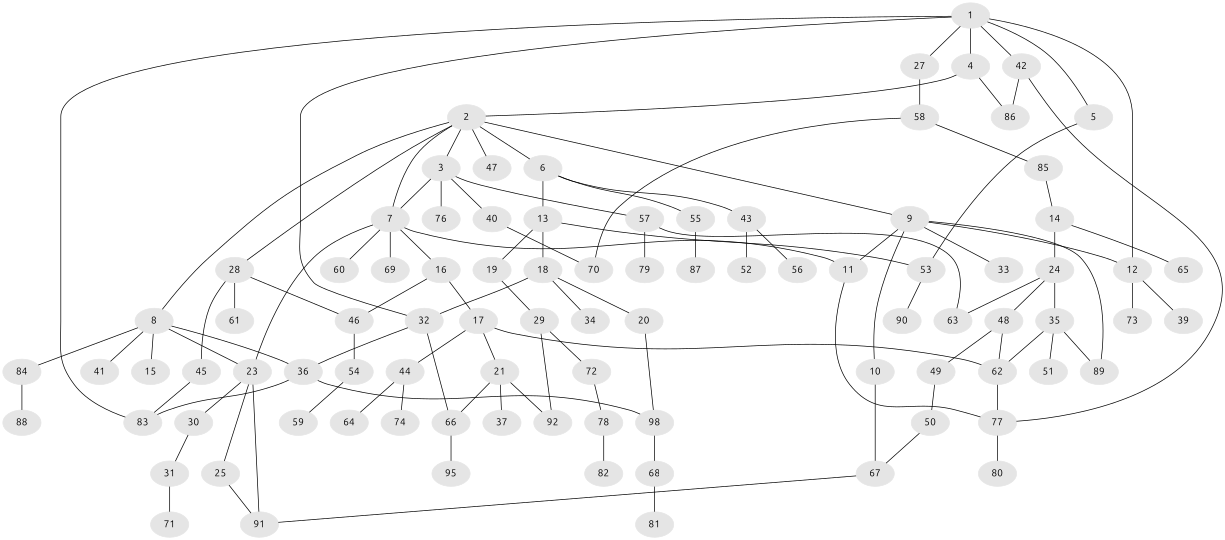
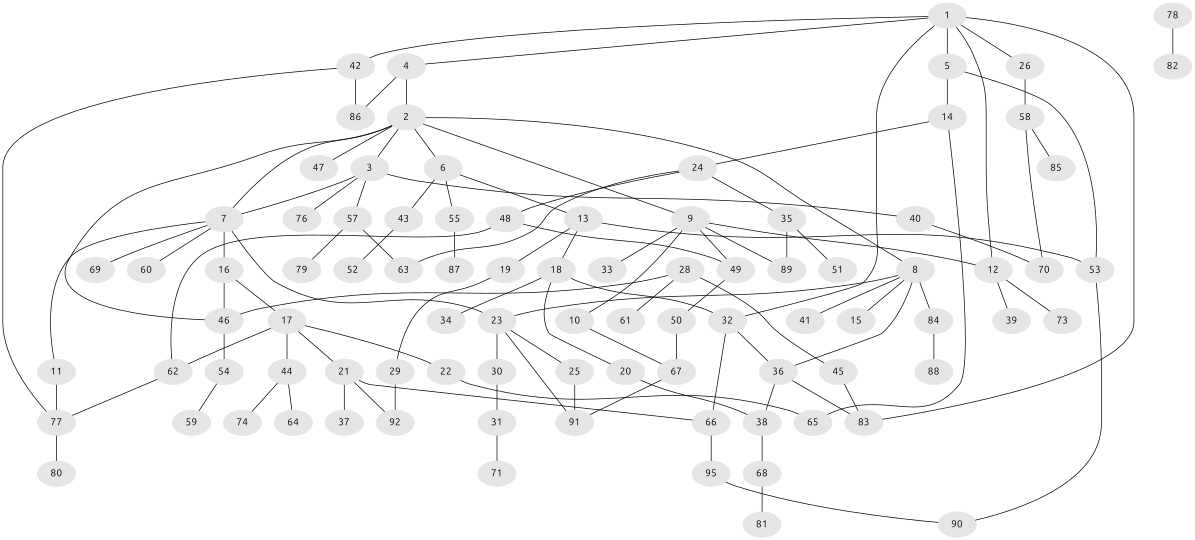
node "27": label "27" -> "26"
edge "2" -- "28": now "2" -- "46"
edge "85" -- "14": now "5" -- "14"
edge "9" -- "11": now "9" -- "49"
node "56": removed
edge "35" -- "62": removed
node "22": added
node "72": removed
node "98": label "98" -> "38"
edge "95" -- "90": added
